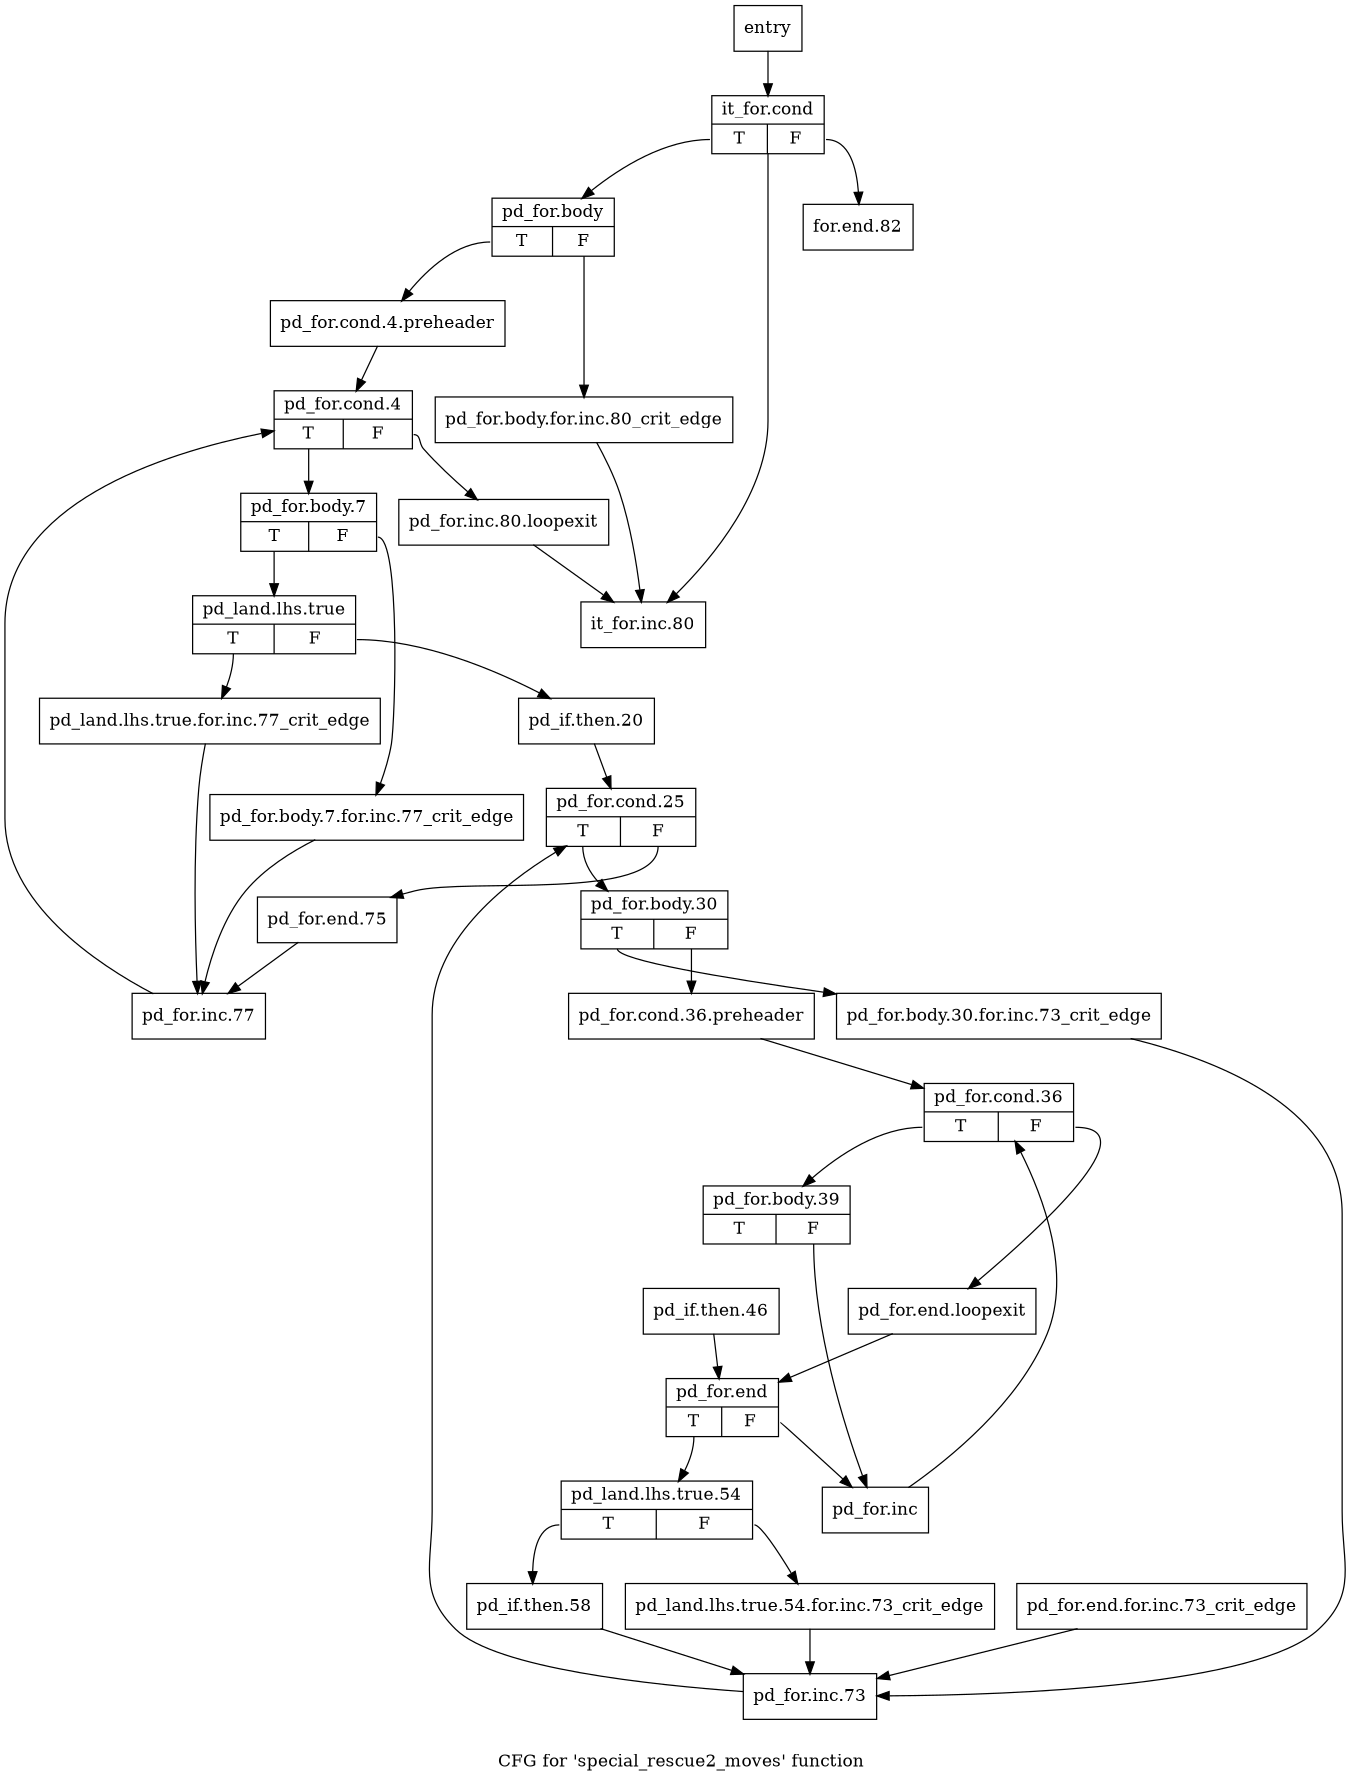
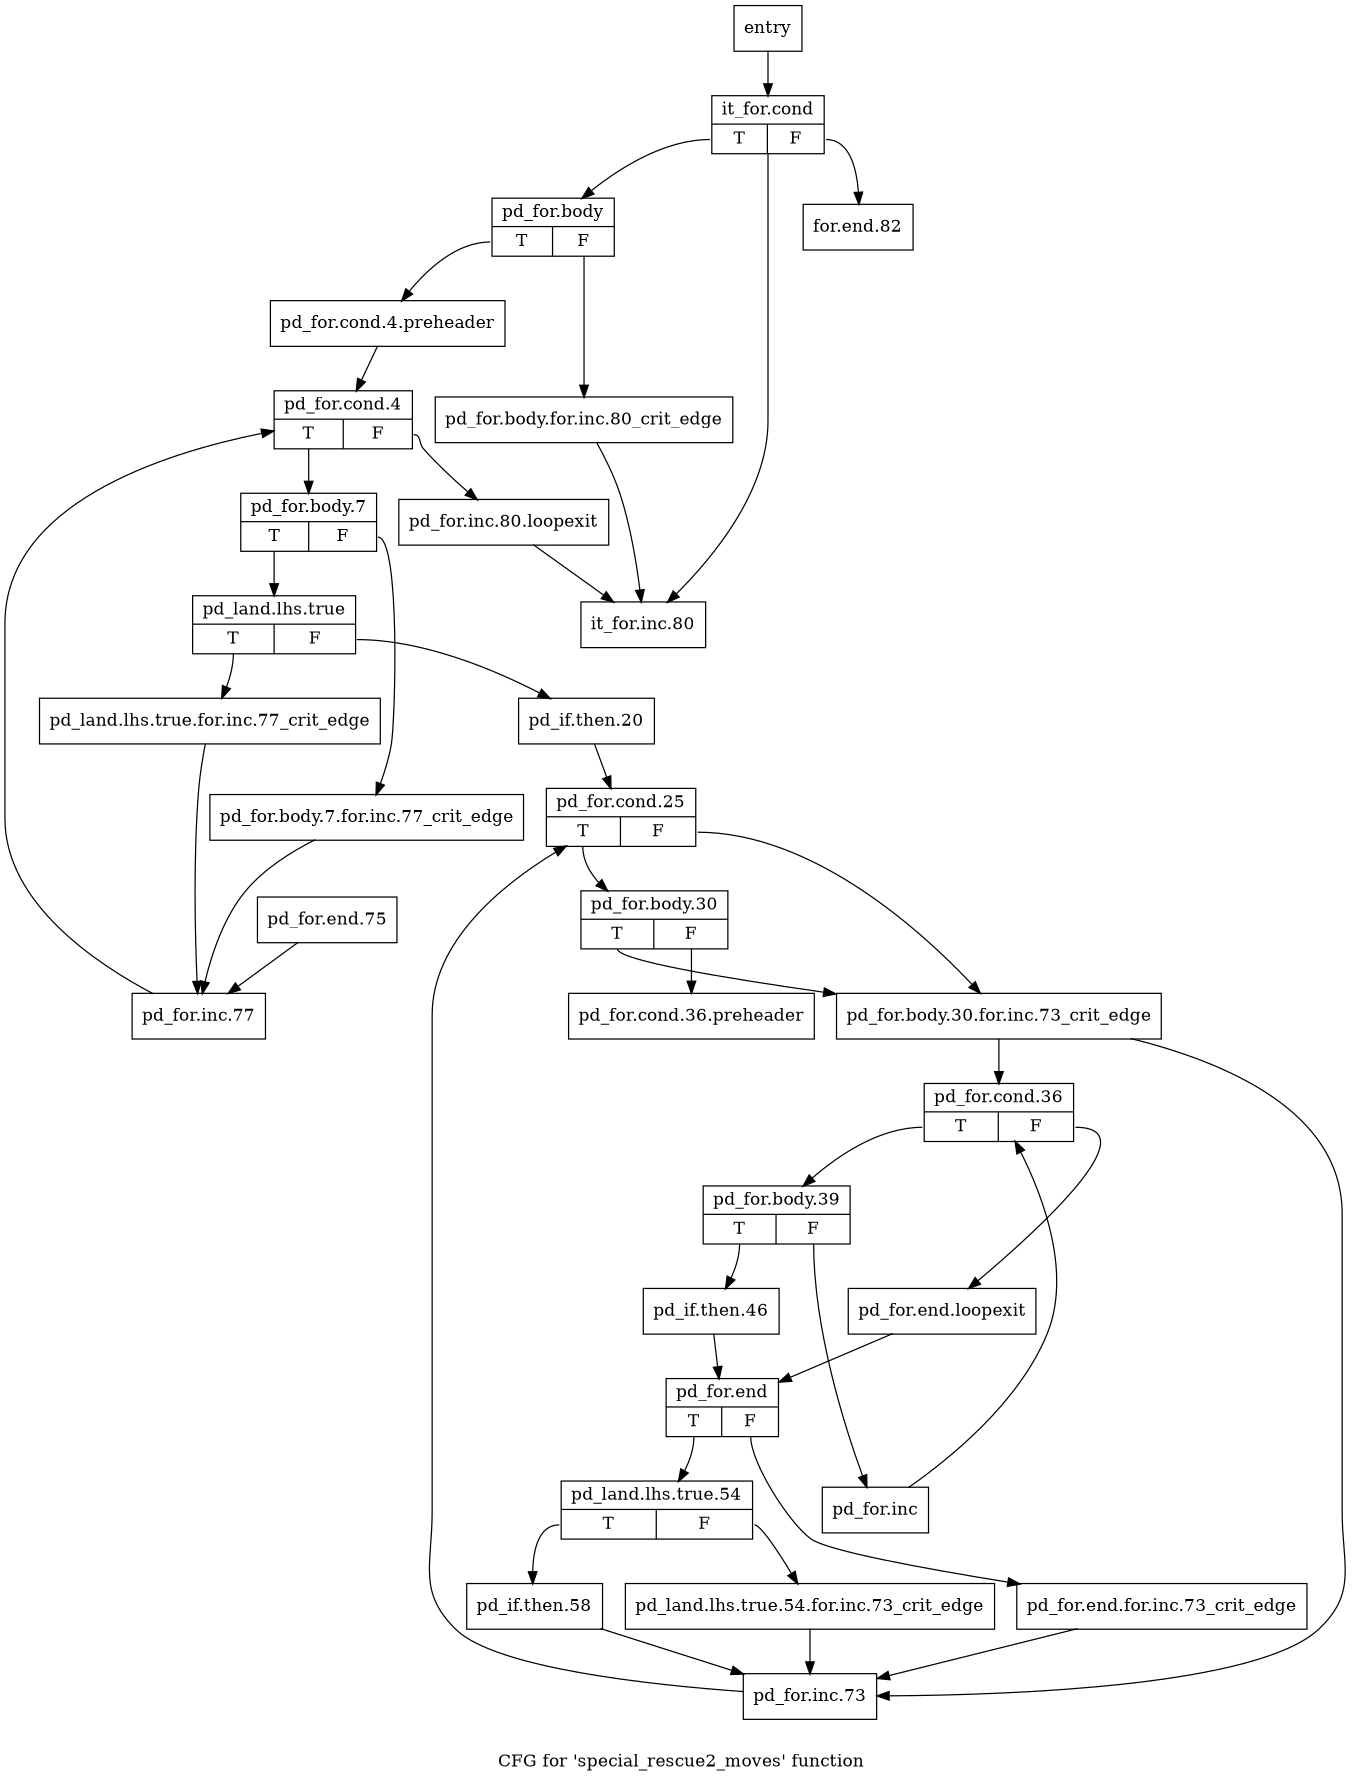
edge "pd_for.cond.25" -> "pd_for.end.75": now "pd_for.cond.25" -> "pd_for.body.30.for.inc.73_crit_edge"
edge "pd_for.cond.36.preheader" -> "pd_for.cond.36": now "pd_for.body.30.for.inc.73_crit_edge" -> "pd_for.cond.36"
edge "pd_for.body.39" -> "pd_if.then.46": added
edge "pd_for.end" -> "pd_for.inc": now "pd_for.end" -> "pd_for.end.for.inc.73_crit_edge"
